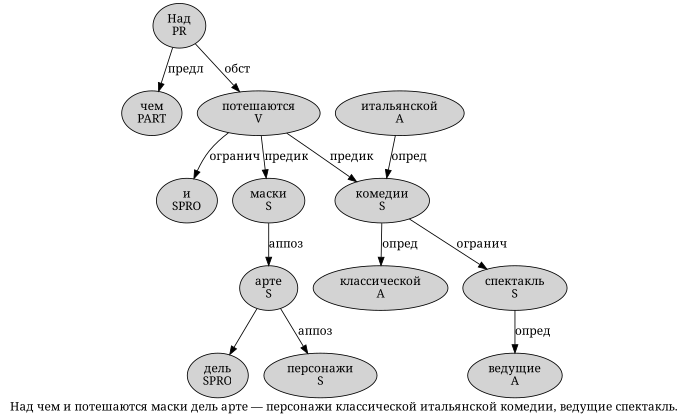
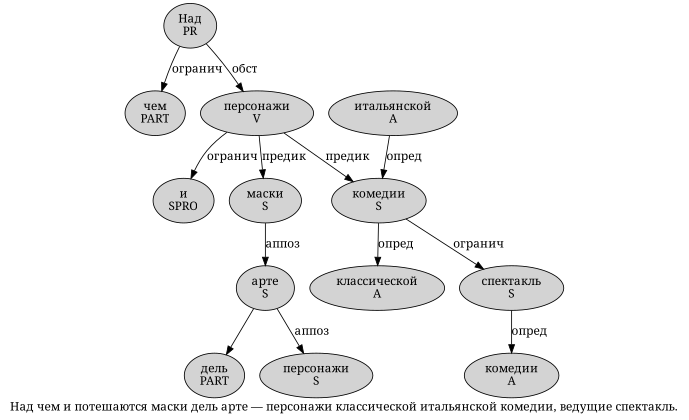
edge "Над PR" -> "чем PART": label "предл" -> "огранич"
node "потешаются V": label "потешаются V" -> "персонажи V"
node "дель SPRO": label "дель SPRO" -> "дель PART"
node "ведущие A": label "ведущие A" -> "комедии A"
